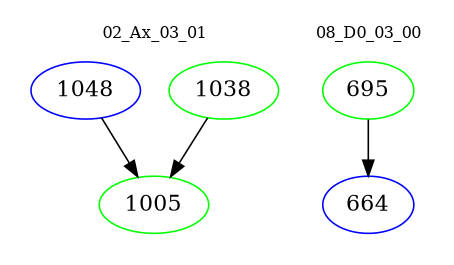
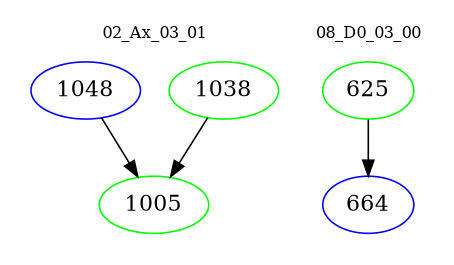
node "695": label "695" -> "625"
